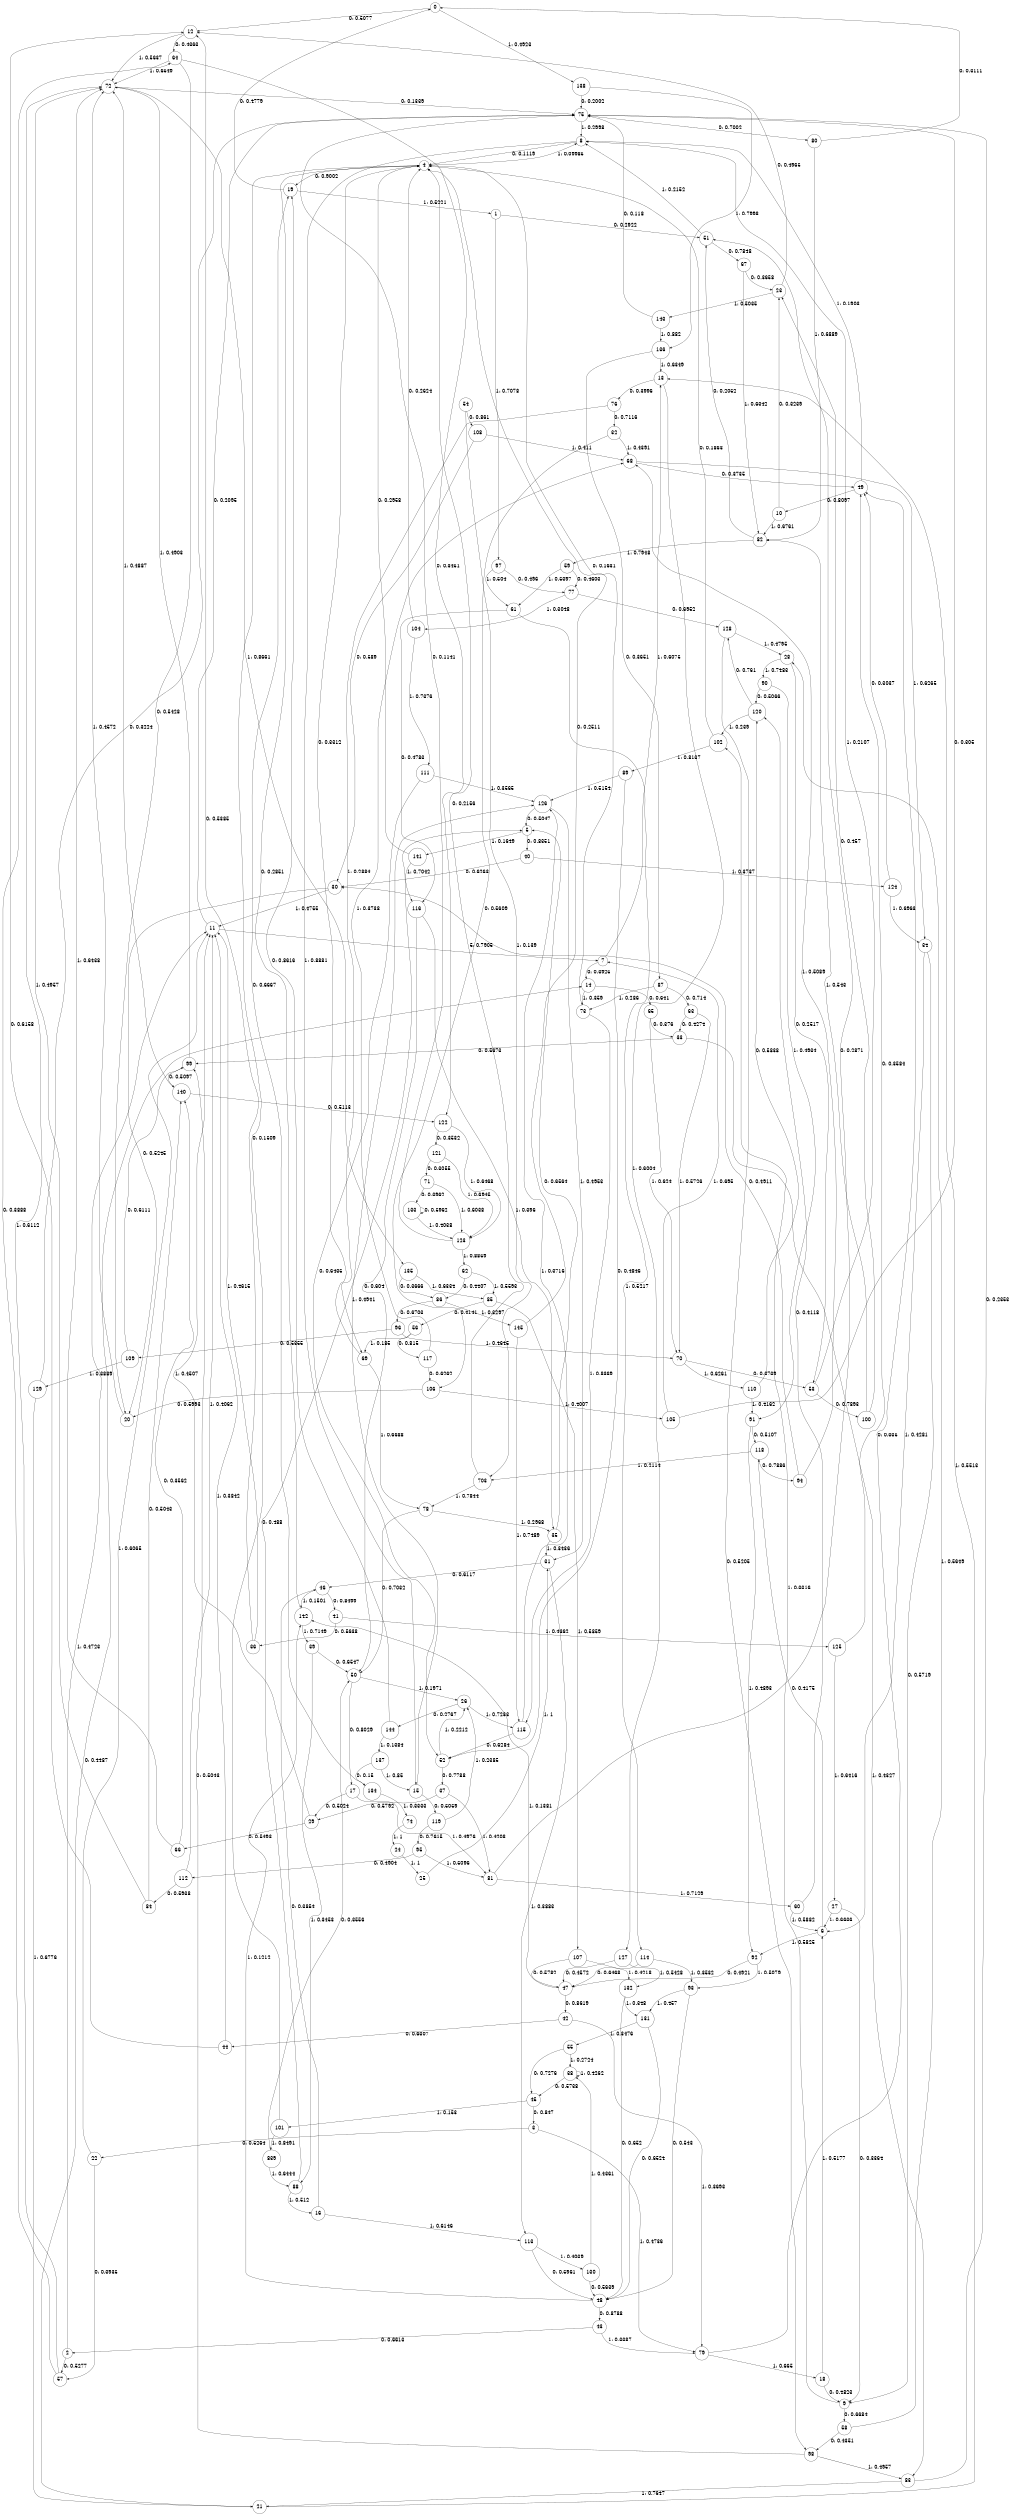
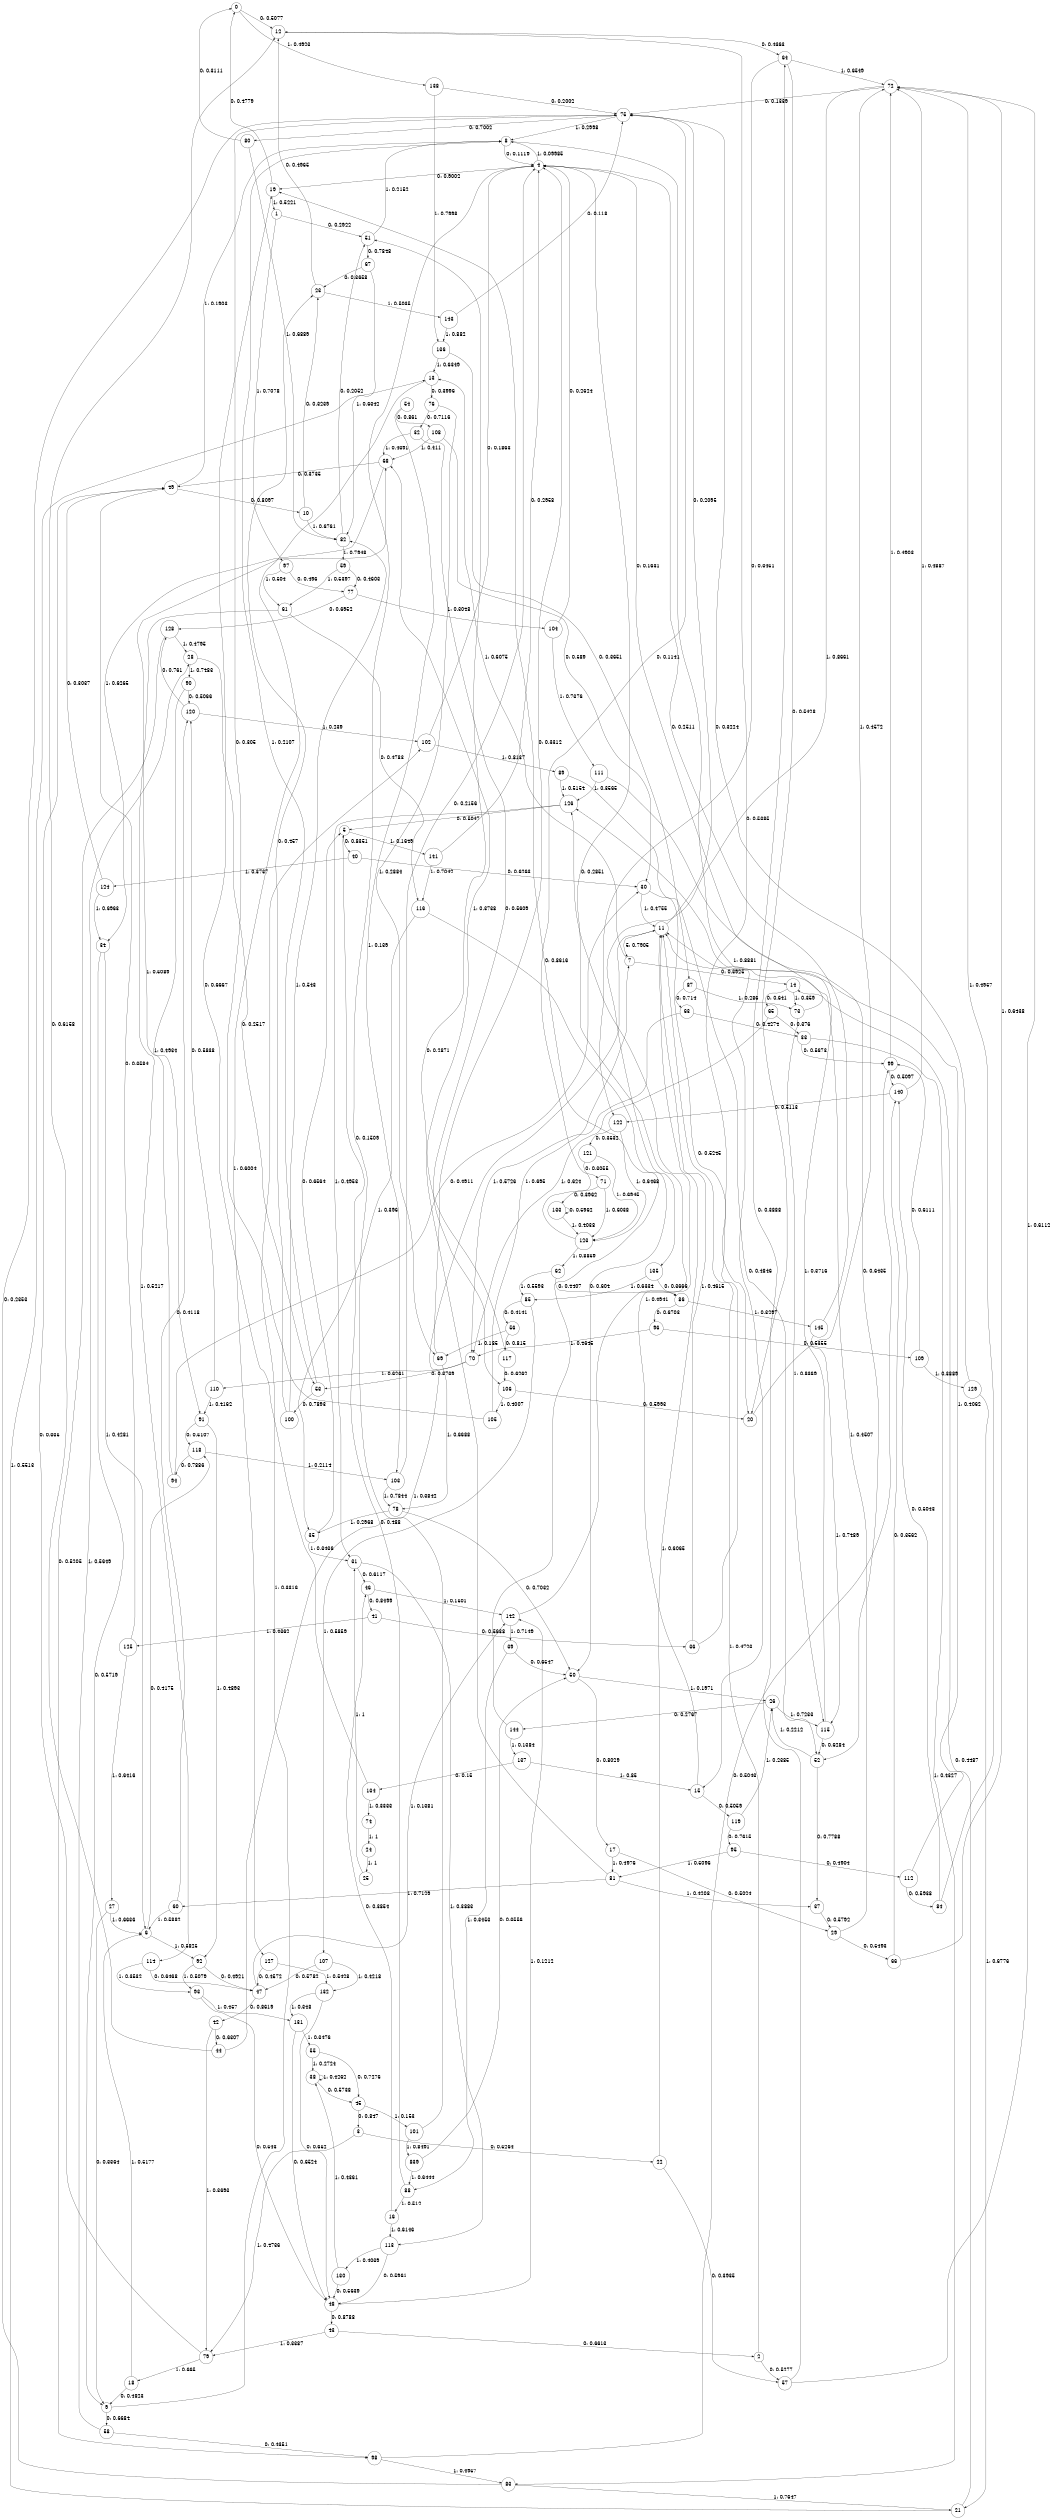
edge "12" -> "72": removed, label "1: 0.5637"
node "703": label "703" -> "103"
edge "37" -> "81": reversed
